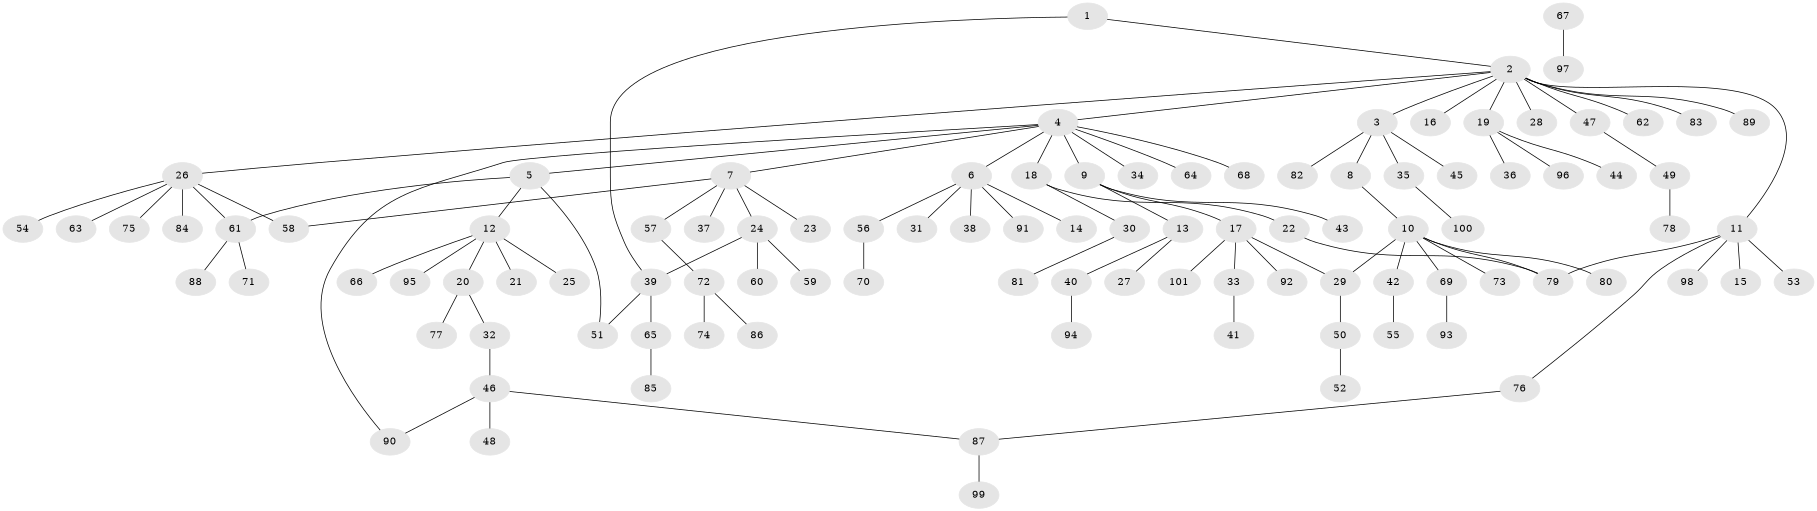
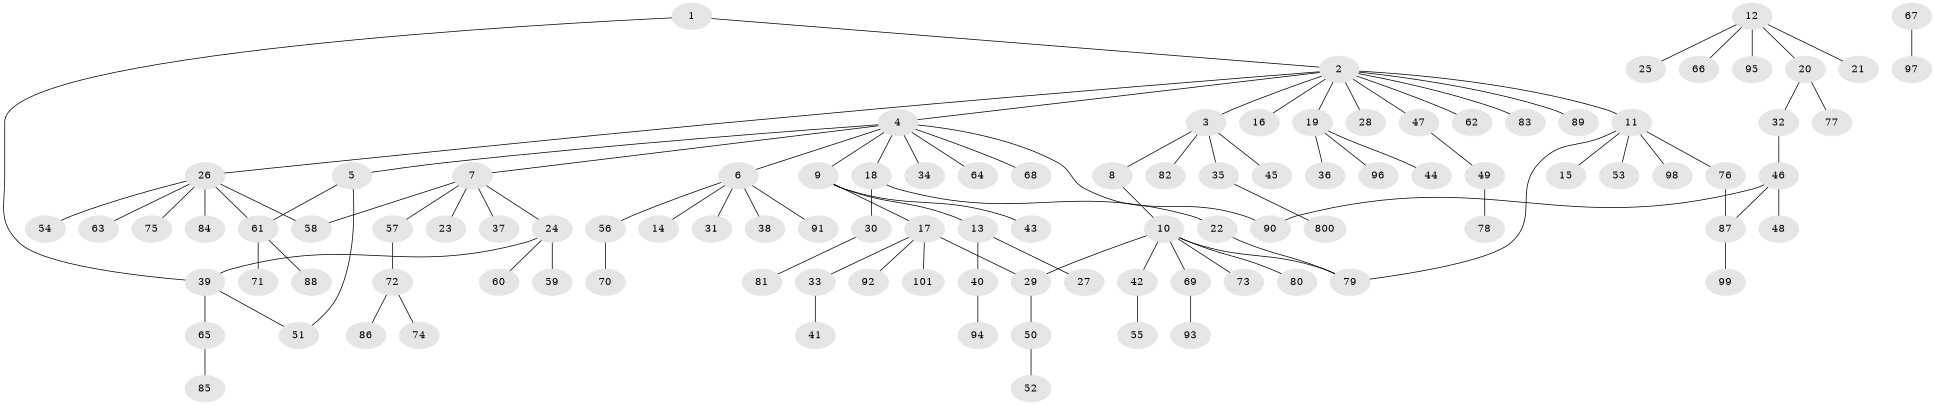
edge "5" -- "12": removed
node "100": label "100" -> "800"
